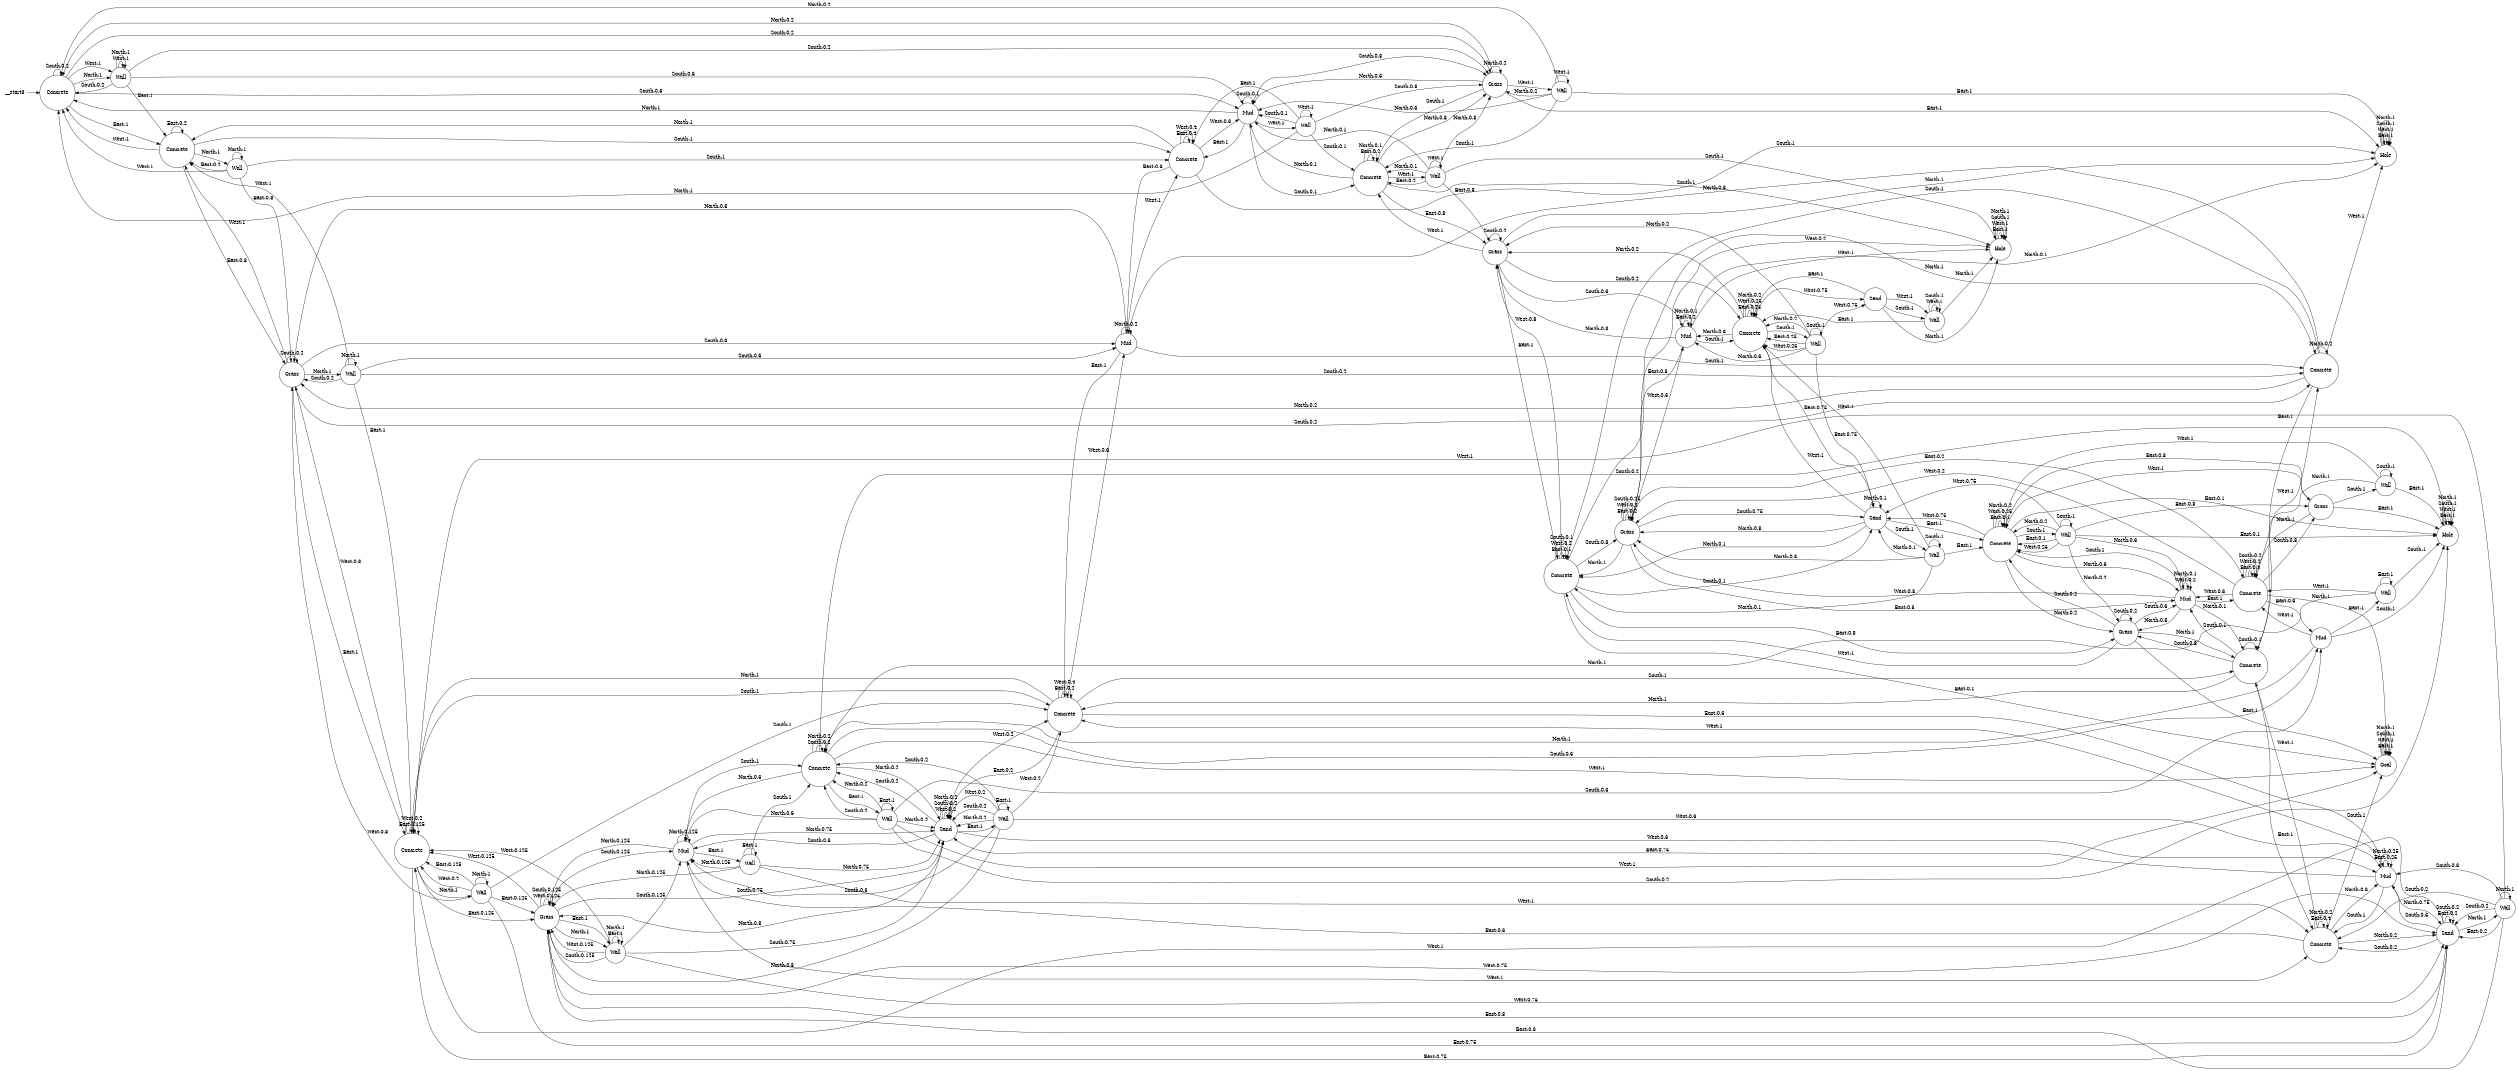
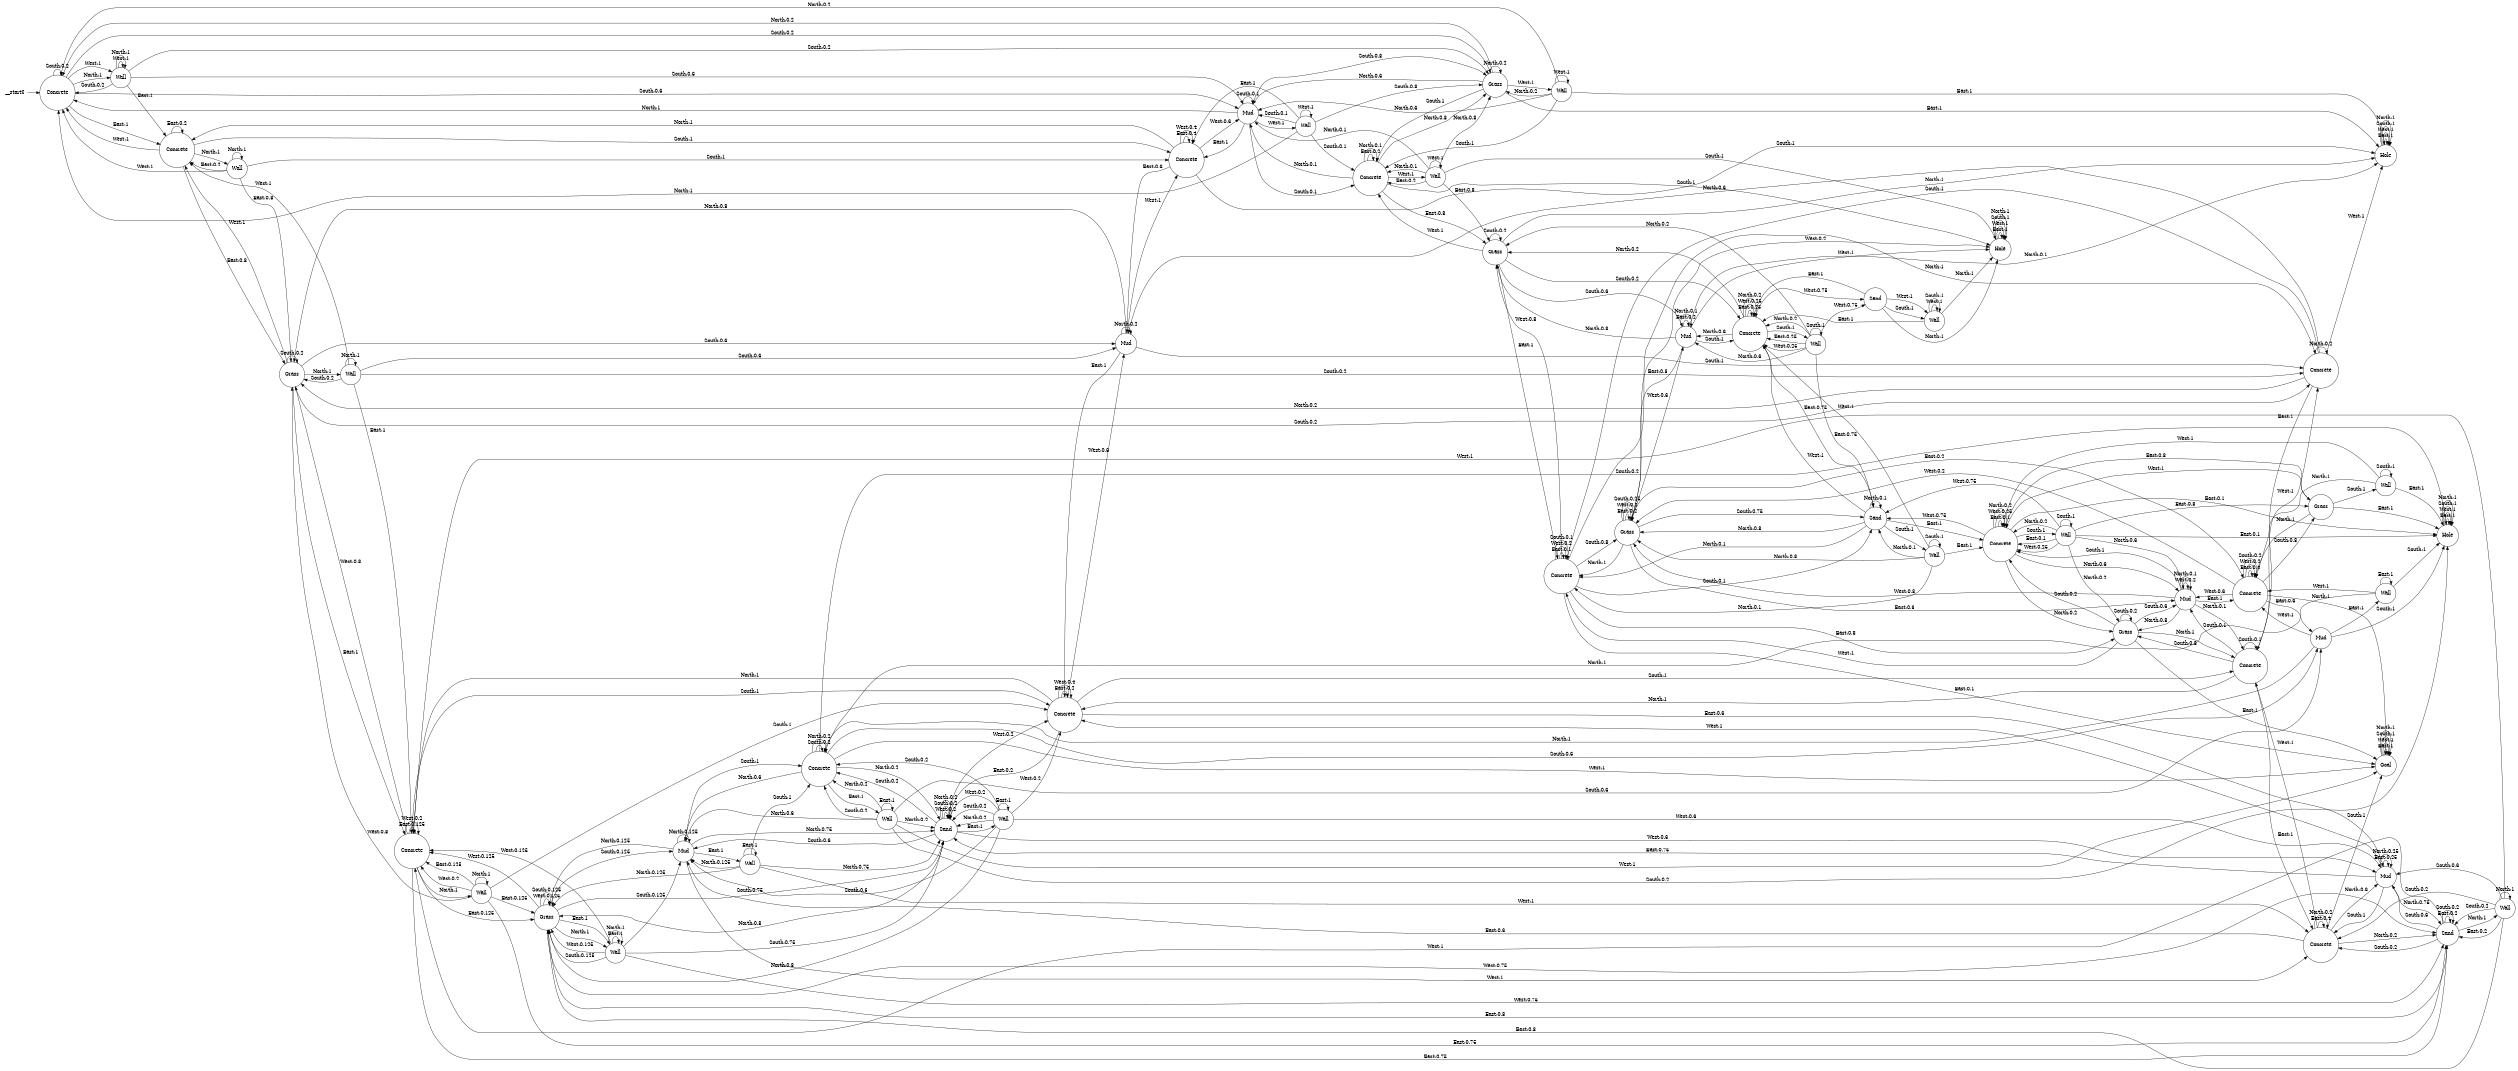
node "__start3": label "__start3" -> "__start0"
